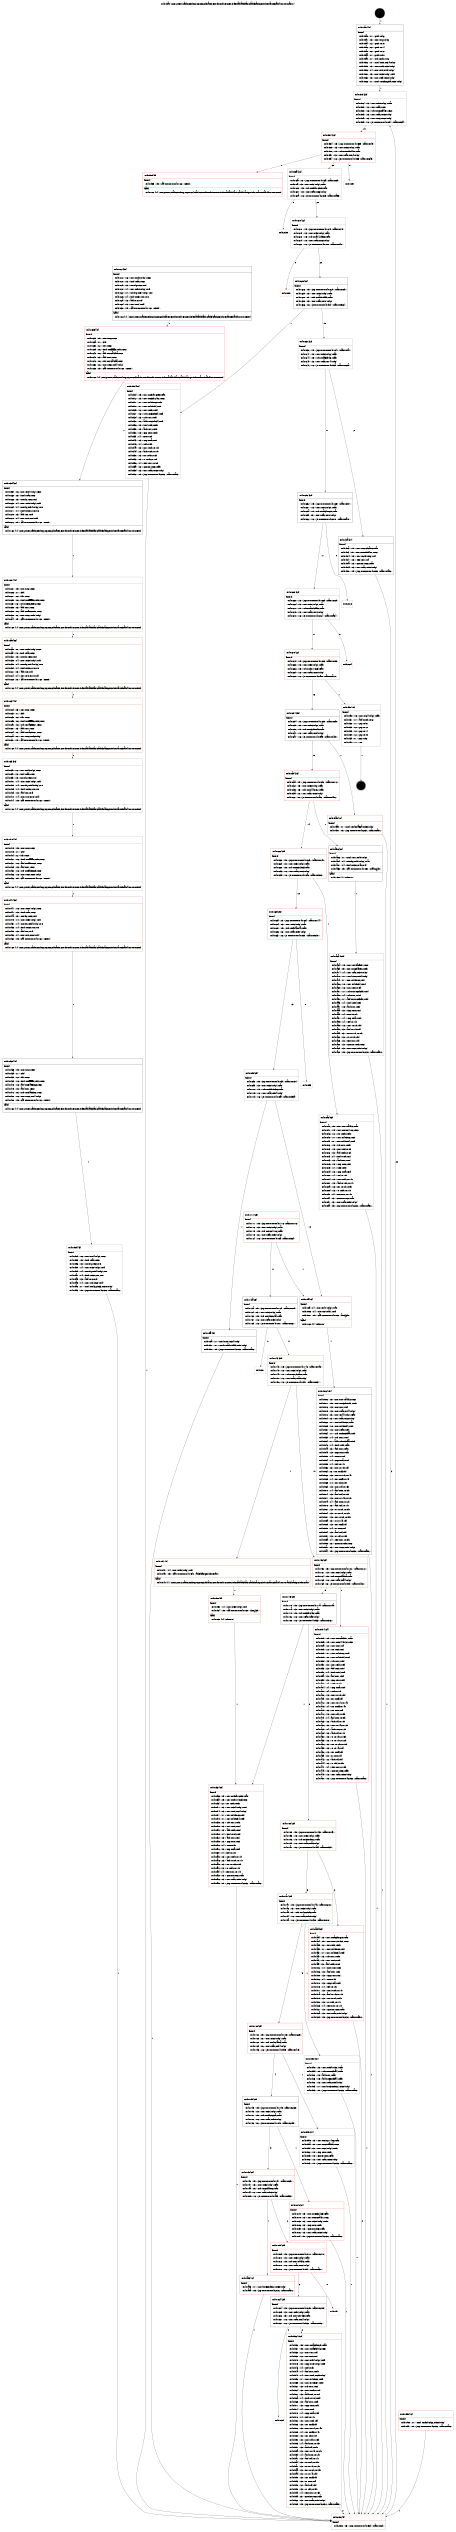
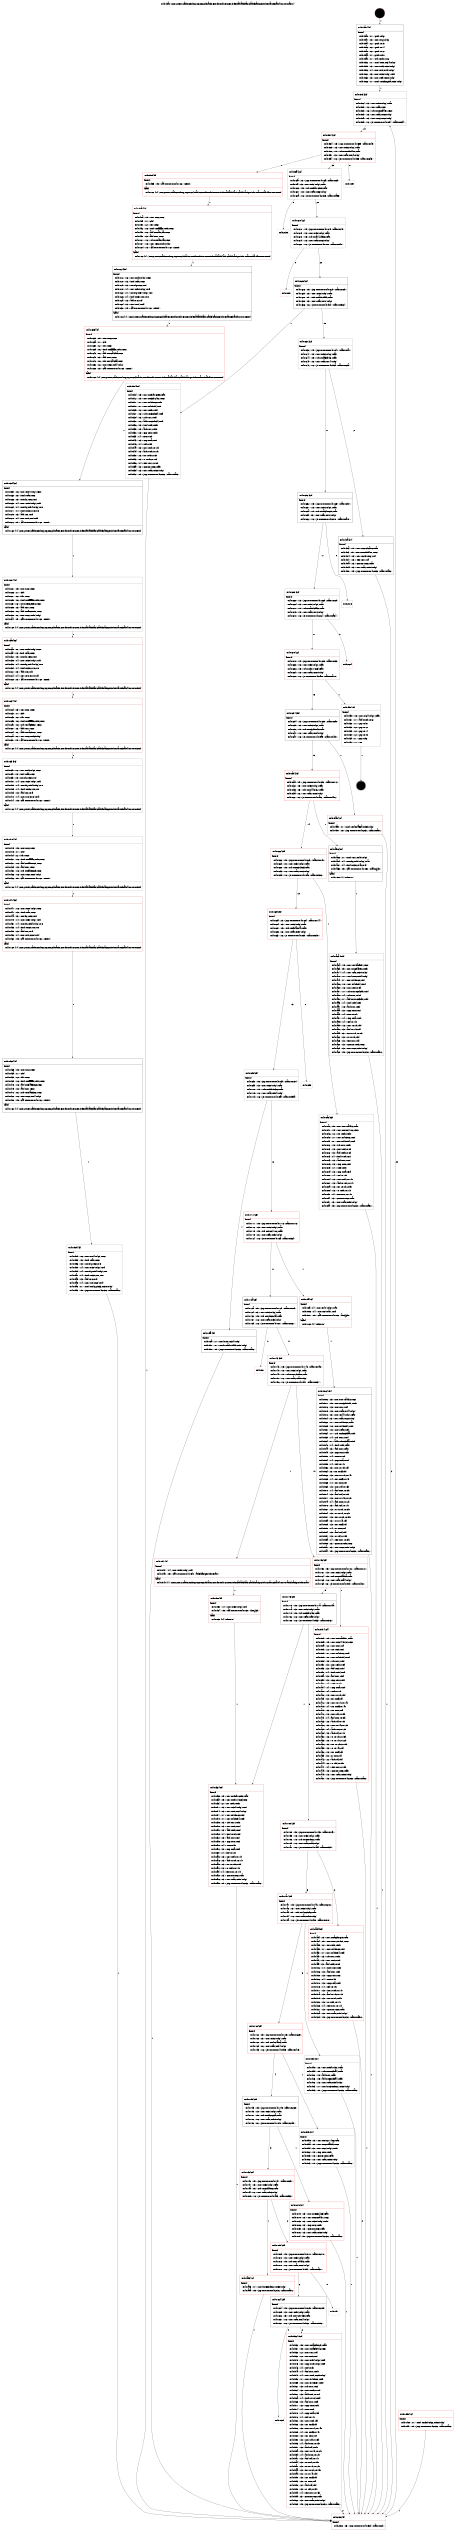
node "0x401bea [40]": added
edge "0x4016f8 [25]" -> "0x4018ff [13]": now "0x4016f8 [25]" -> "0x401711 [25]"
